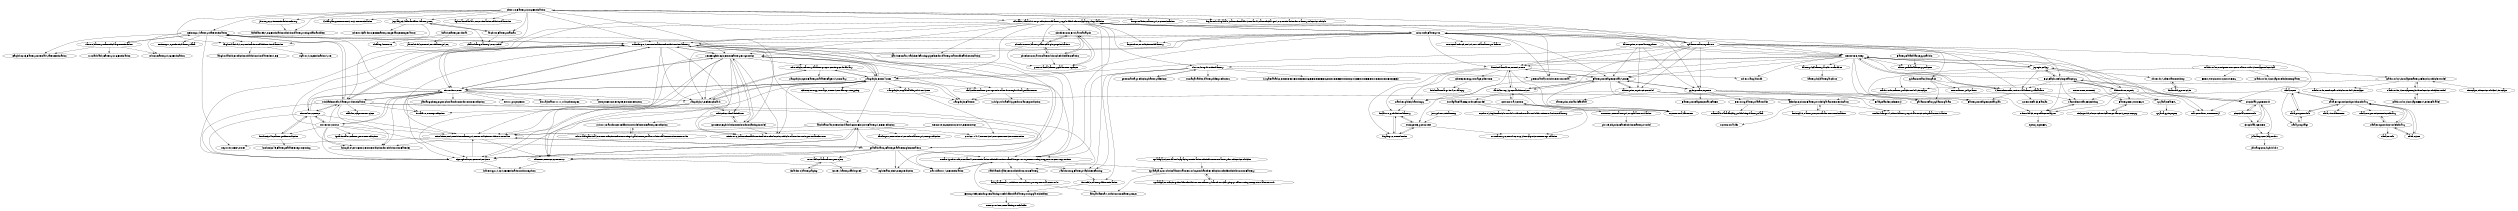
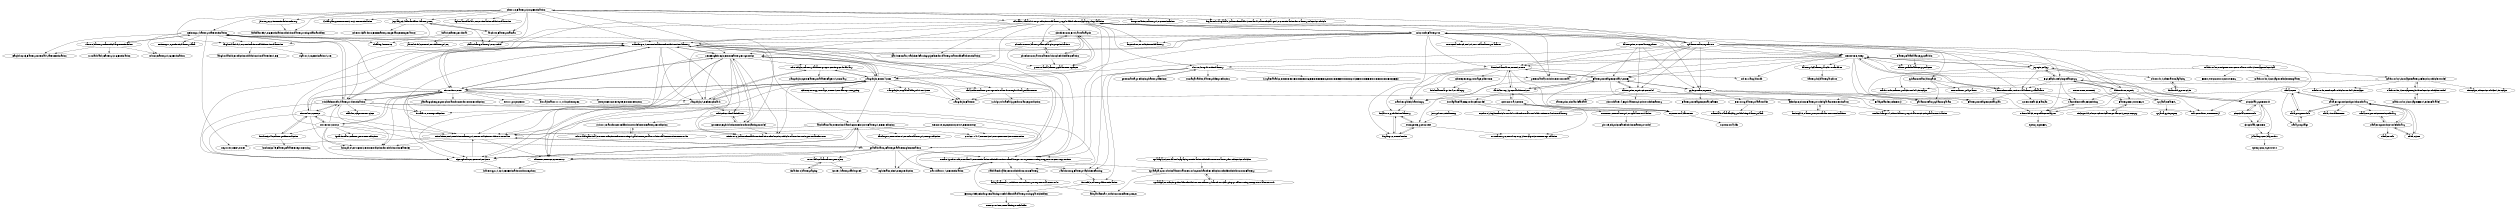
edge "KeiLongW/battery-state-estimation" -> "lokilang/lstm_soc": added
edge "microsoft/BatteryML" -> "Battery-Intelligence-Lab/SLIDE": now "microsoft/BatteryML" -> "matthewpklein/battsimpy"
edge "TRI-AMDD/beep" -> "MarcBerliner/PETLION.jl": now "BradyPlanden/LiiBRA.jl" -> "MarcBerliner/PETLION.jl"
node "oliverrdz/SoftPotato_Desktop": label "oliverrdz/SoftPotato_Desktop" -> "oliverrdz/SoftPotato_Capacity"
edge "simscape/Electric-Vehicle-Simscape" -> "mathworks/Simscape-Battery-Electric-Vehicle-Model": reversed
node "Zhouzihao914/Equivalent_Circuit_Model_Battery": added
edge "wang-fujin/Explainability-driven_SOH" -> "2019211474/DL-NASA-SOH-CNN-BILSTM-Attention": now "the-mood/LC_GAN_LSTM_SOH_Predict" -> "2019211474/DL-NASA-SOH-CNN-BILSTM-Attention"
edge "fededc88/Li-Ion-Battery-Model-parameters-estimator" -> "scott-moura/dfn": now "scott-moura/fastDFN" -> "scott-moura/dfn"
node "jdhuang-csm/hybrid-drt": label "jdhuang-csm/hybrid-drt" -> "hjelmj-csm/hybrid-drt"
